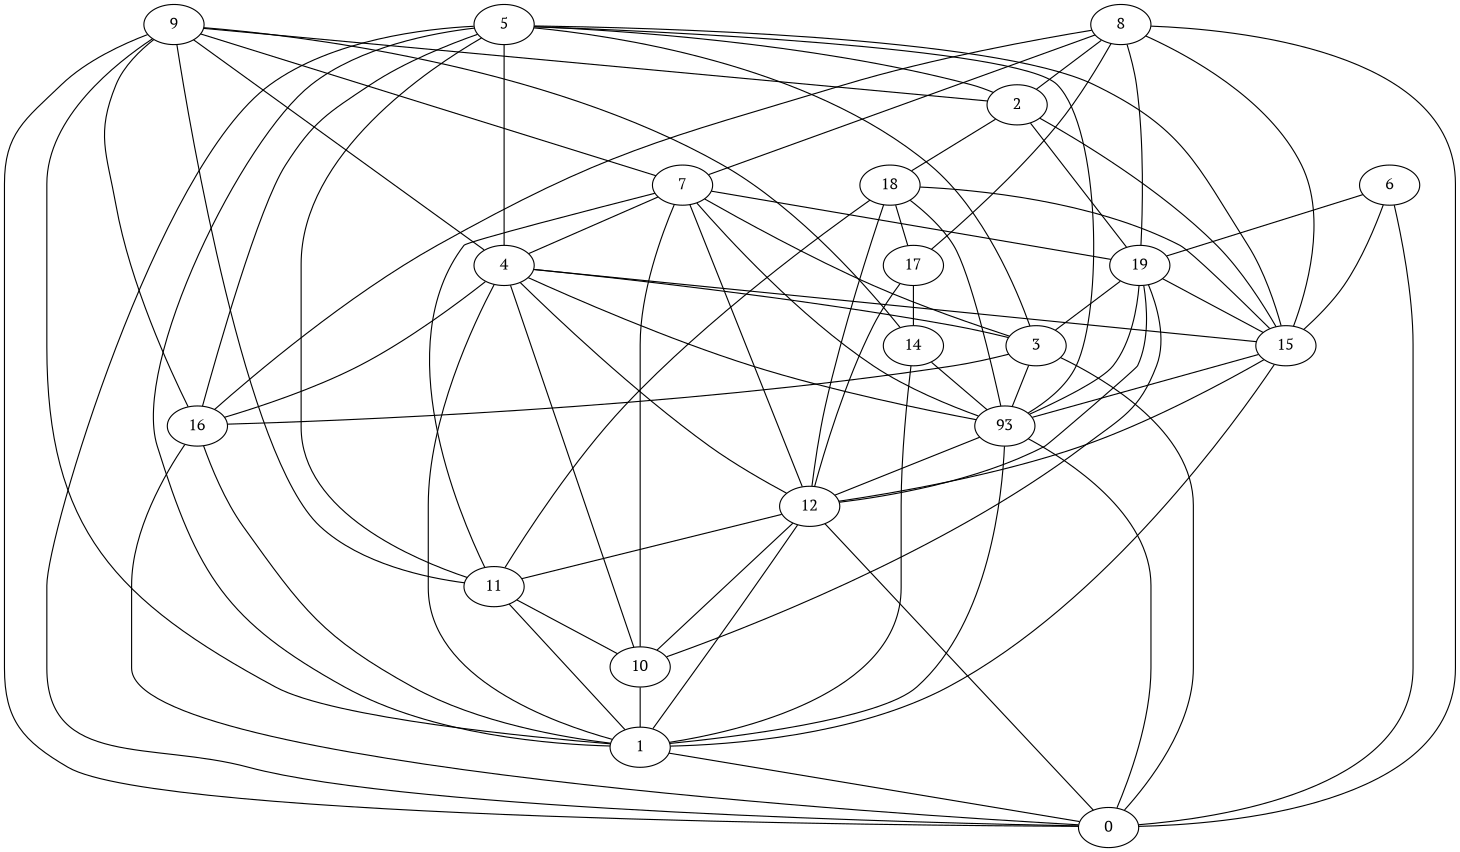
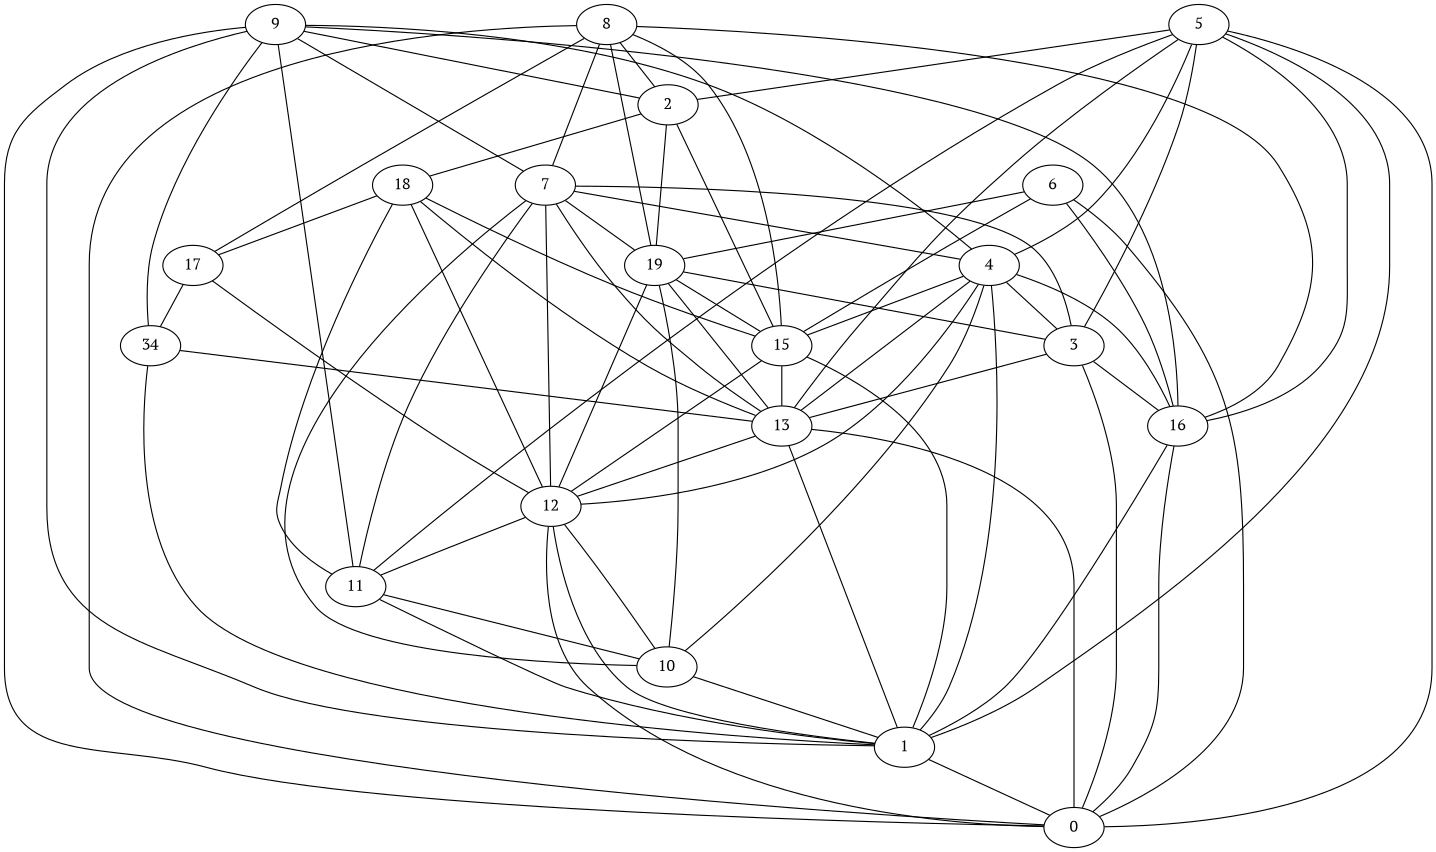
edge "5" -- "15": removed
edge "6" -- "16": added
node "14": label "14" -> "34"
node "93": label "93" -> "13"
